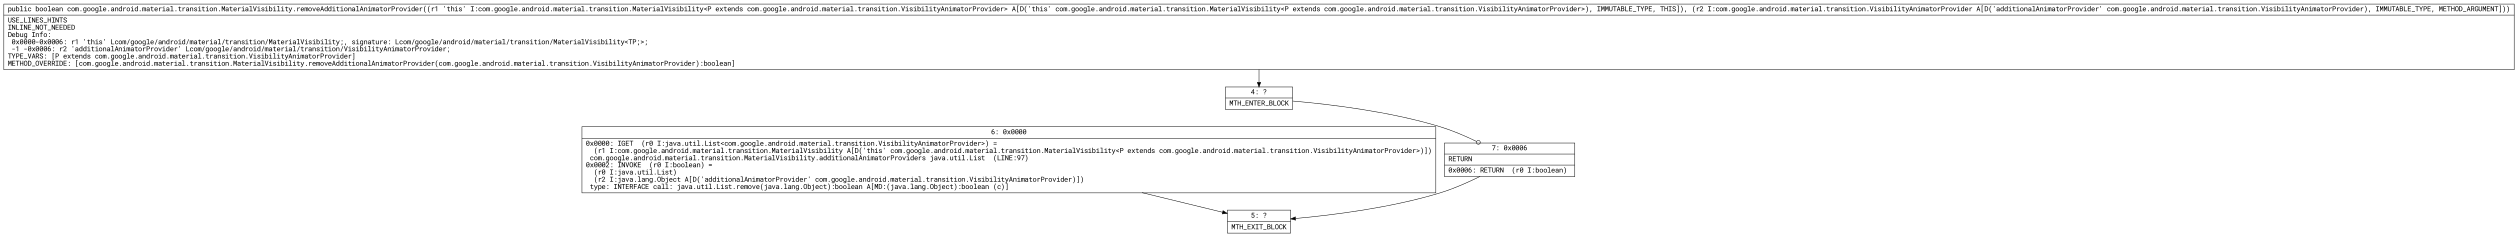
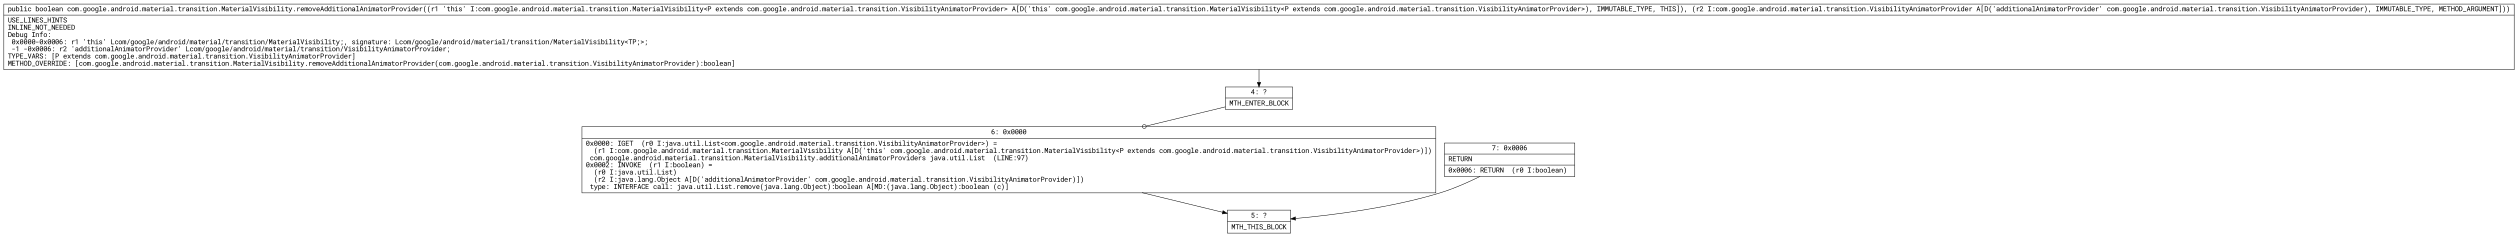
edge "4: ?" -> "7: 0x0006": now "4: ?" -> "6: 0x0000"
node "6: 0x0000": text "0x0002: INVOKE  (r0 I:boolean) =" -> "0x0002: INVOKE  (r1 I:boolean) ="
node "5: ?": text "MTH_EXIT_BLOCK" -> "MTH_THIS_BLOCK"
